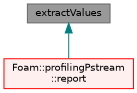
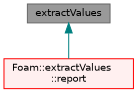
node "Foam::profilingPstream ::report": label "Foam::profilingPstream ::report" -> "Foam::extractValues ::report"
